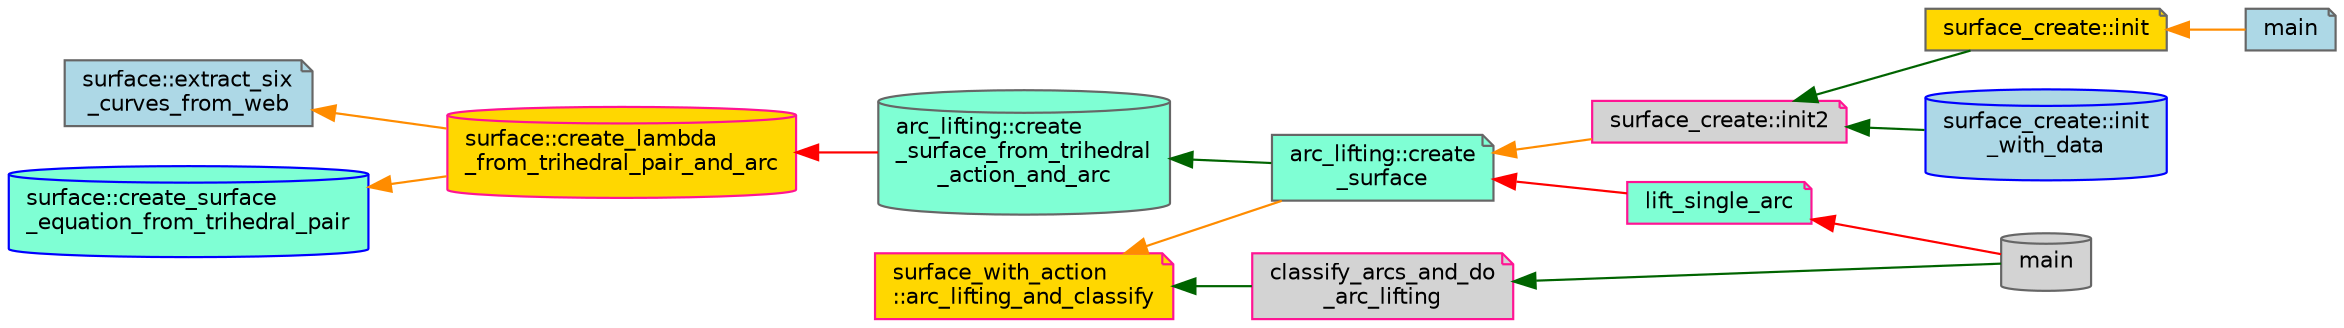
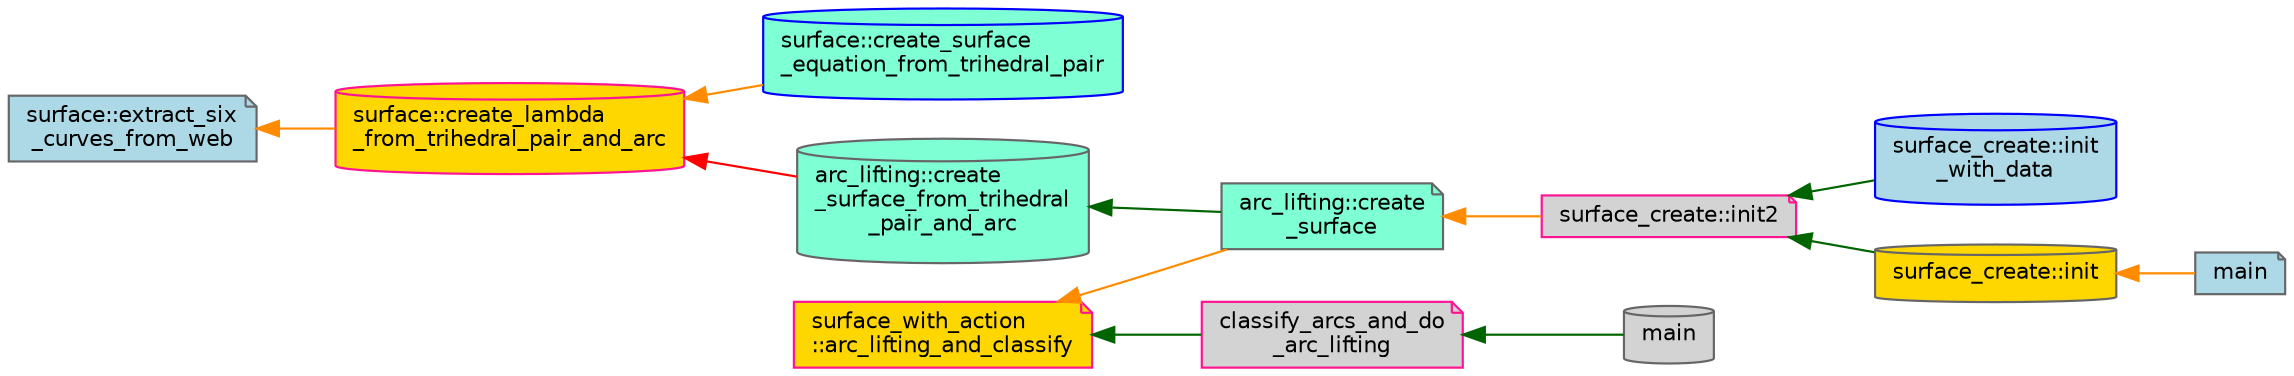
node "surface_create::init": shape note -> cylinder
node "arc_lifting::create _surface_from_trihedral _action_and_arc": label "arc_lifting::create _surface_from_trihedral _action_and_arc" -> "arc_lifting::create _surface_from_trihedral _pair_and_arc"
edge "surface::create_lambda _from_trihedral_pair_and_arc" -> "surface::create_surface _equation_from_trihedral_pair": reversed
node "lift_single_arc": removed
